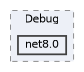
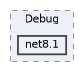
node "net8.0": label "net8.0" -> "net8.1"
